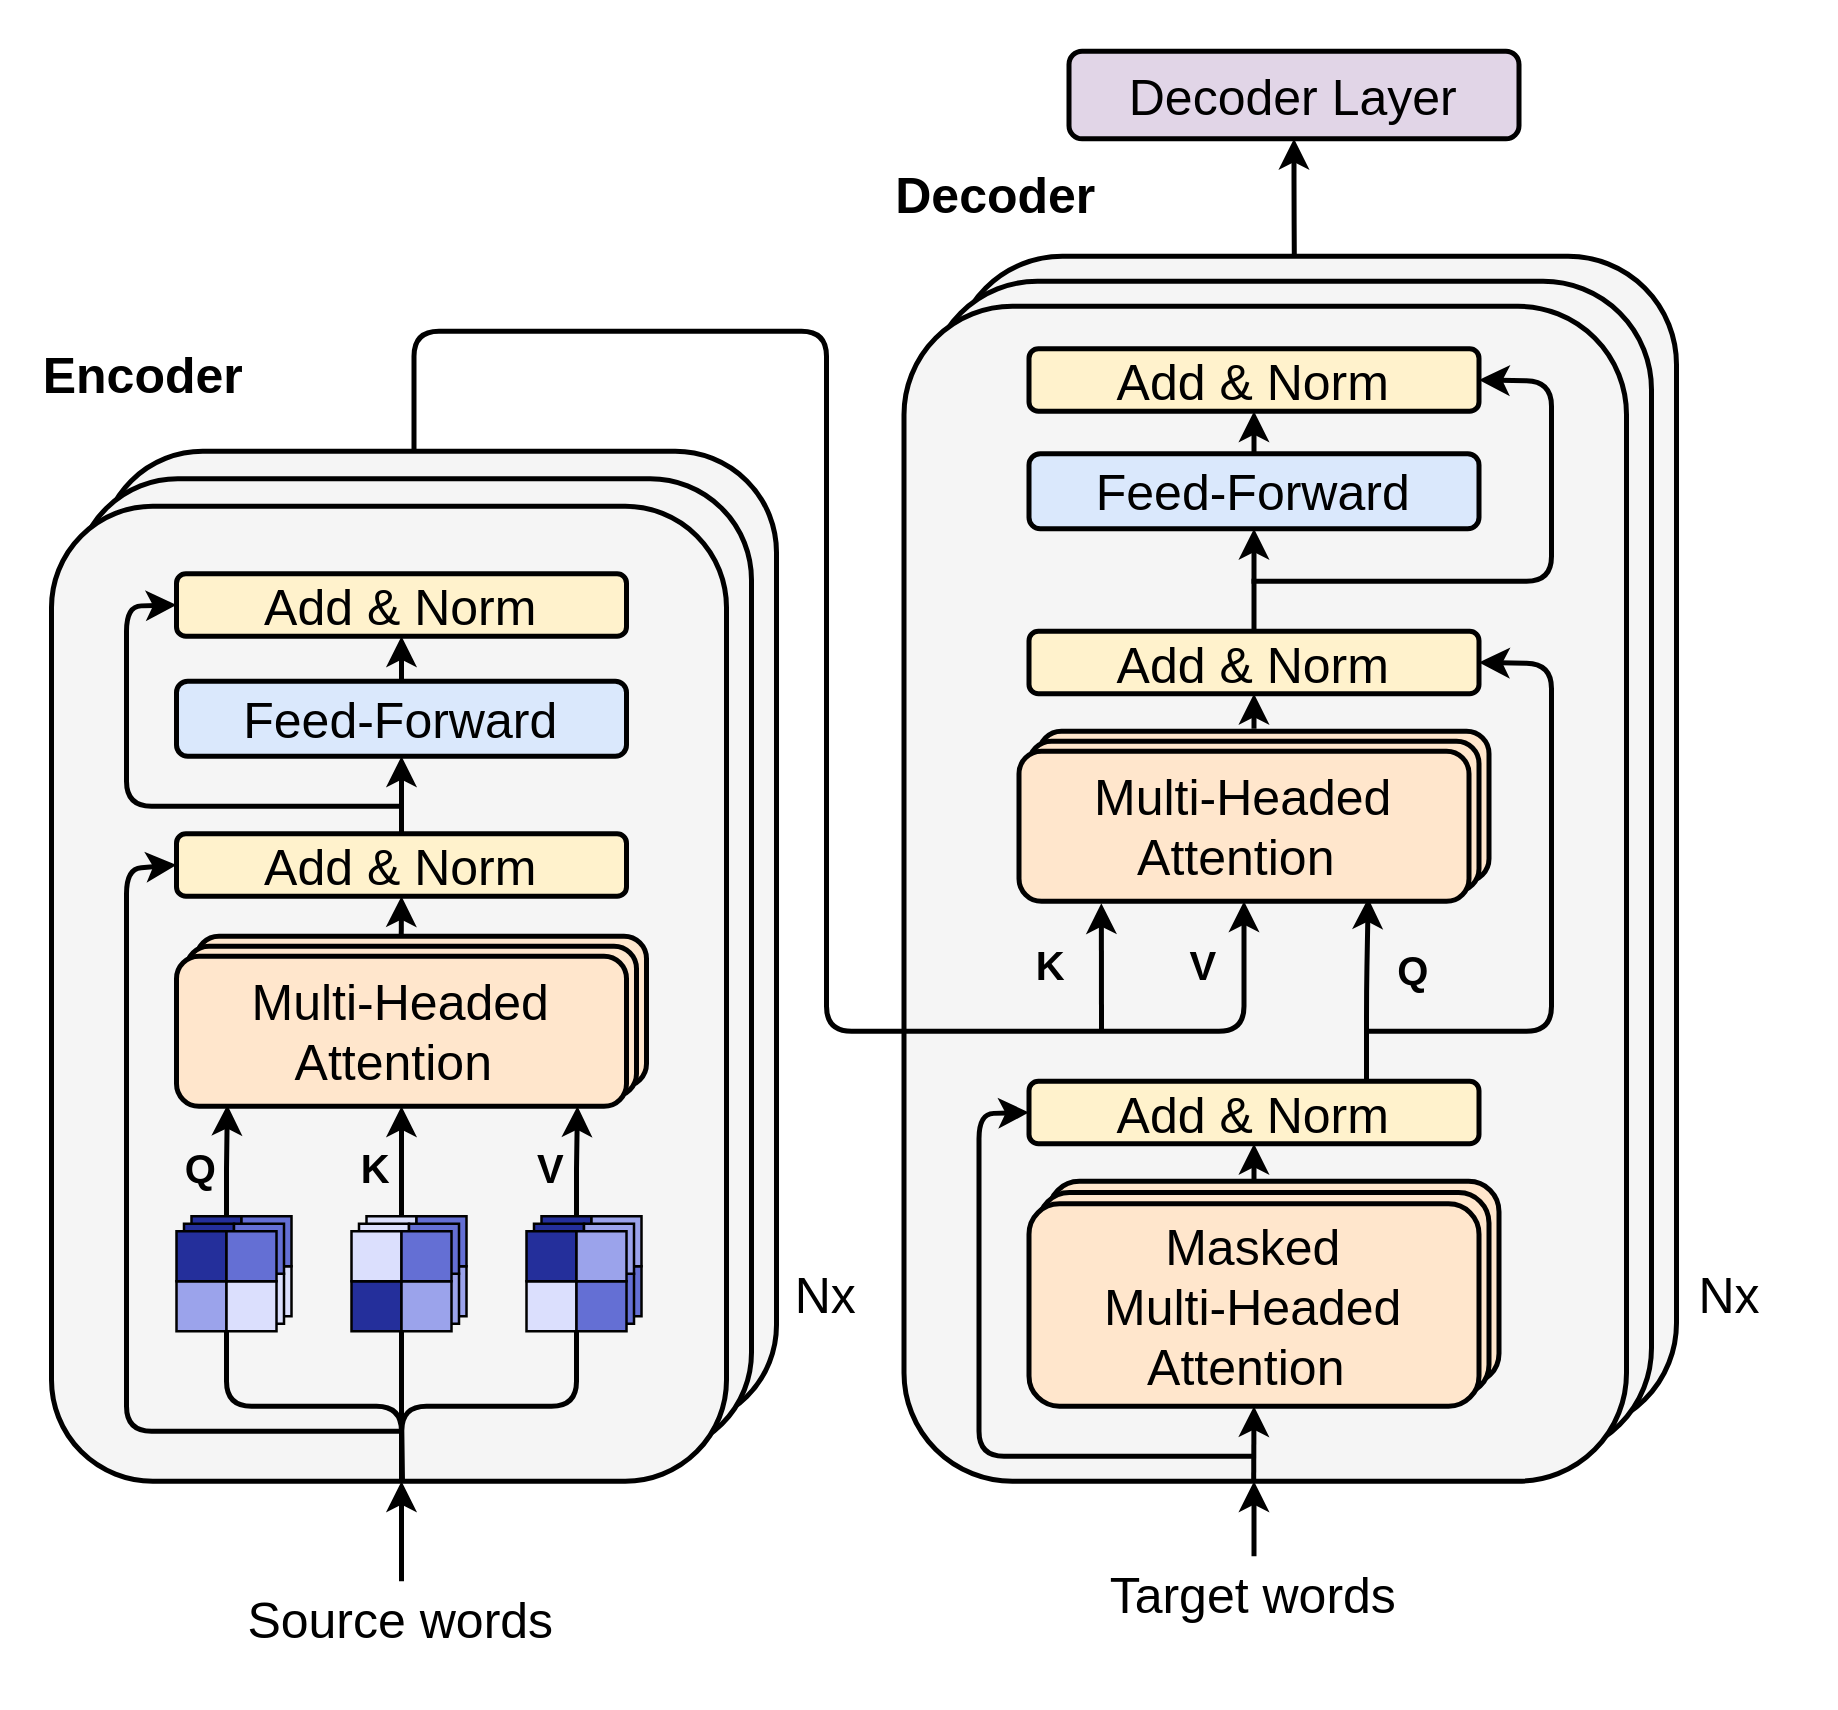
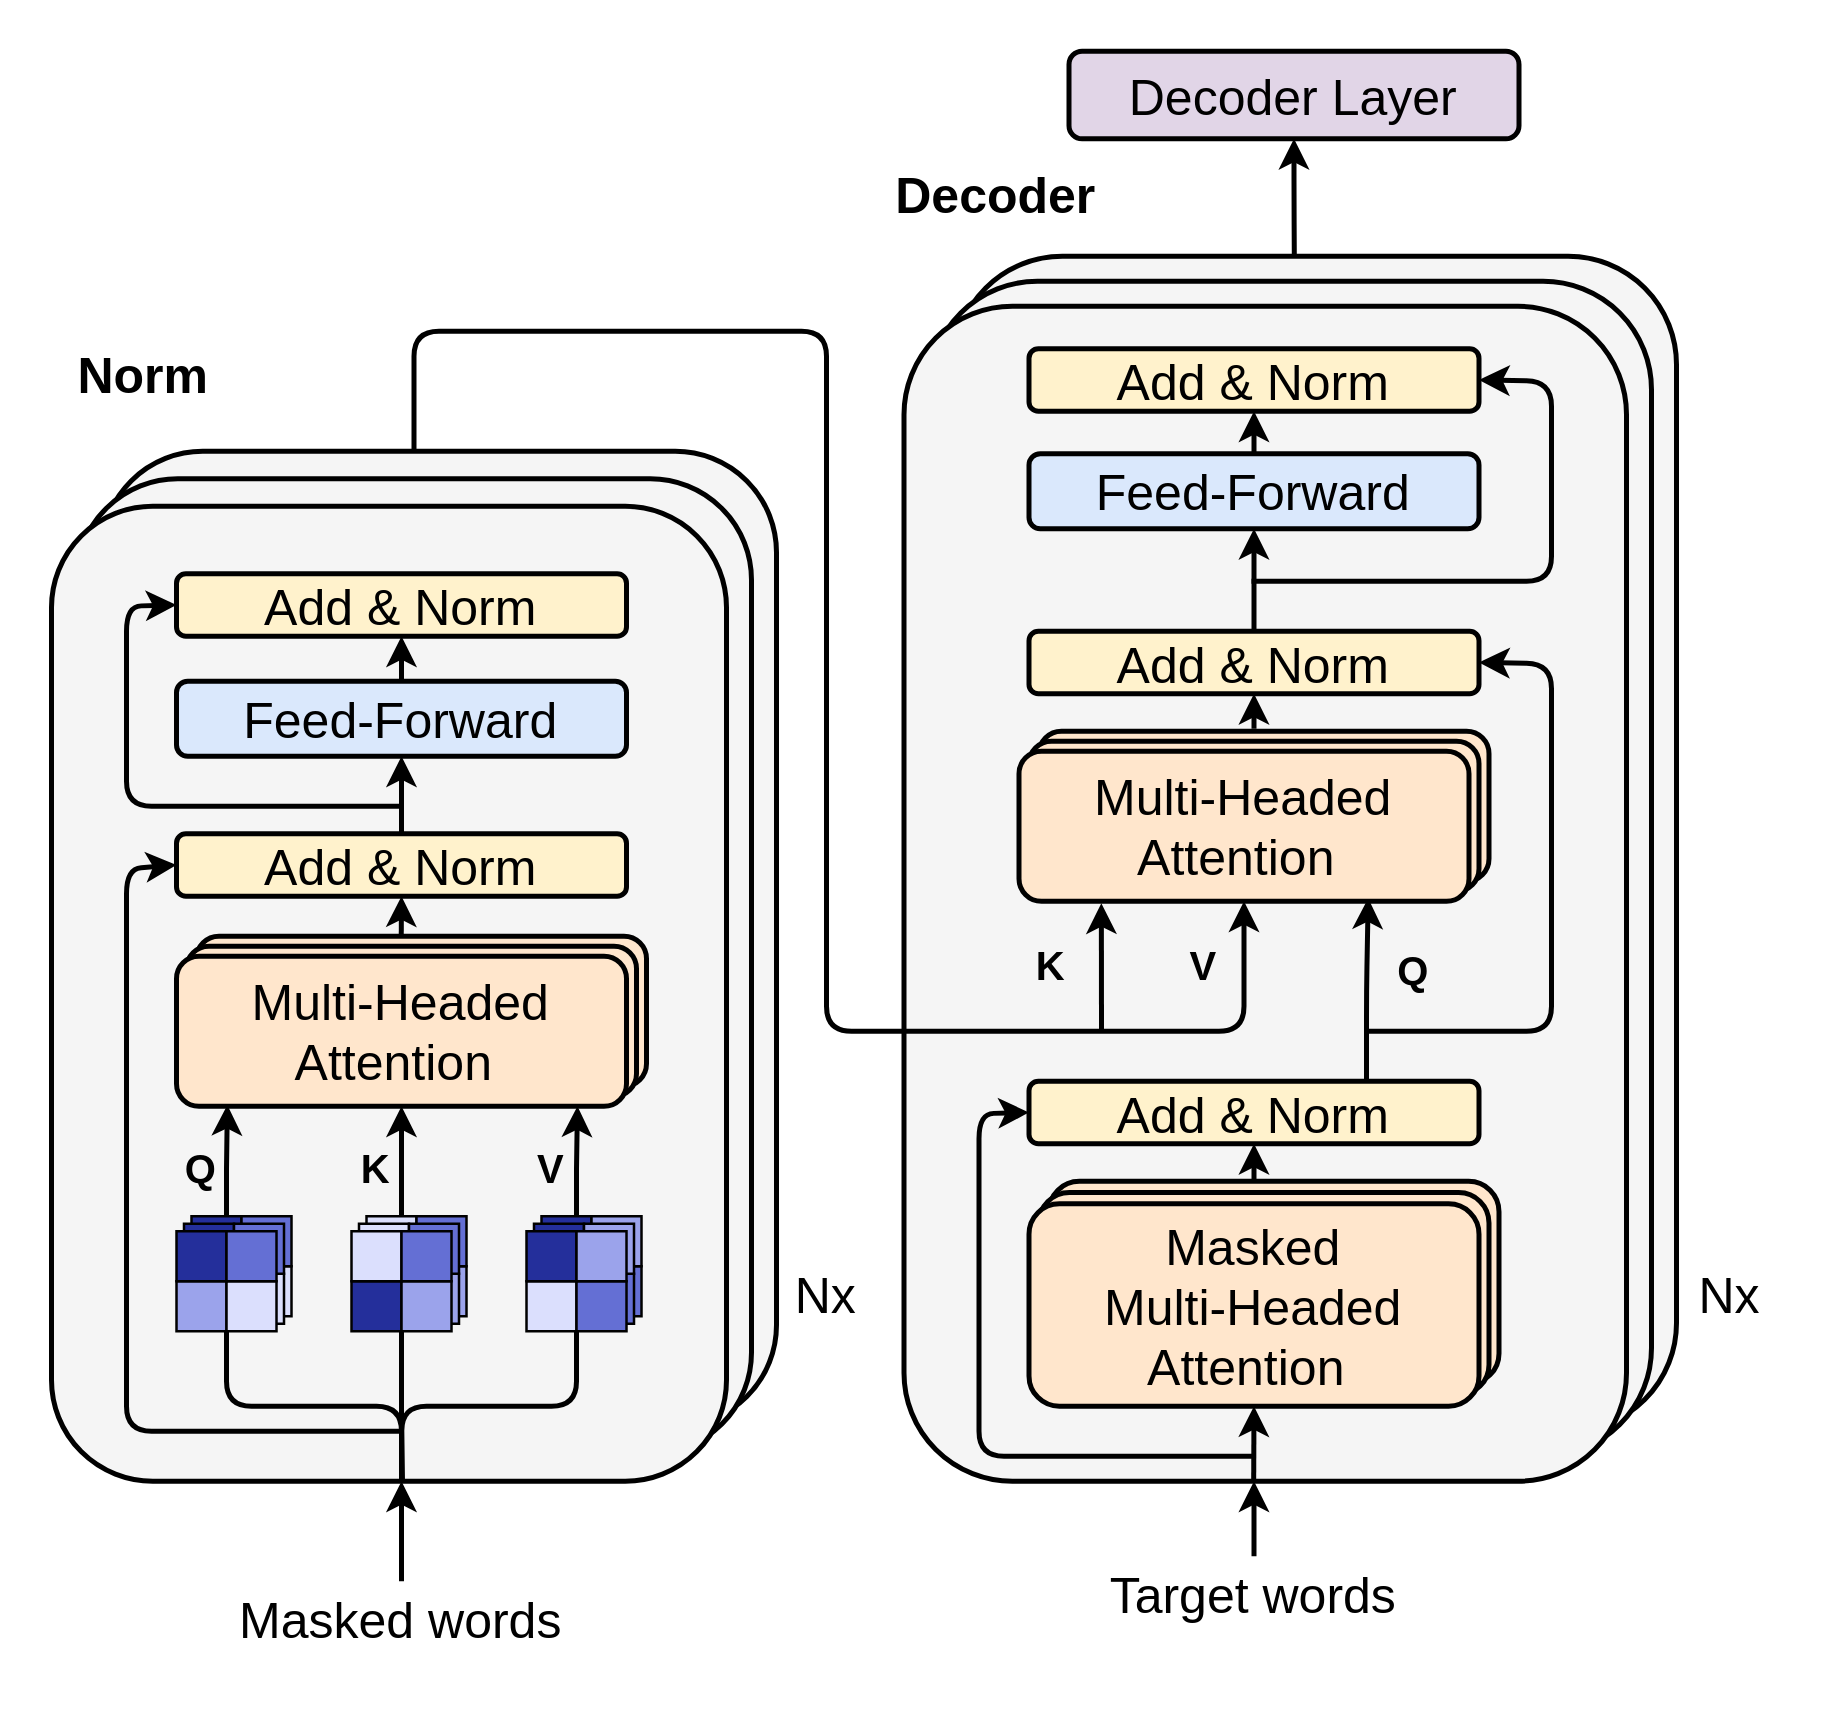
node "Encoder": label "Encoder" -> "Norm"
node "Source words": label "Source words" -> "Masked words"
